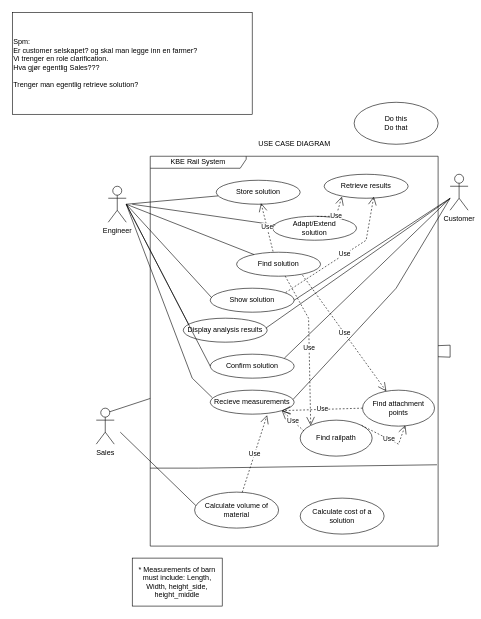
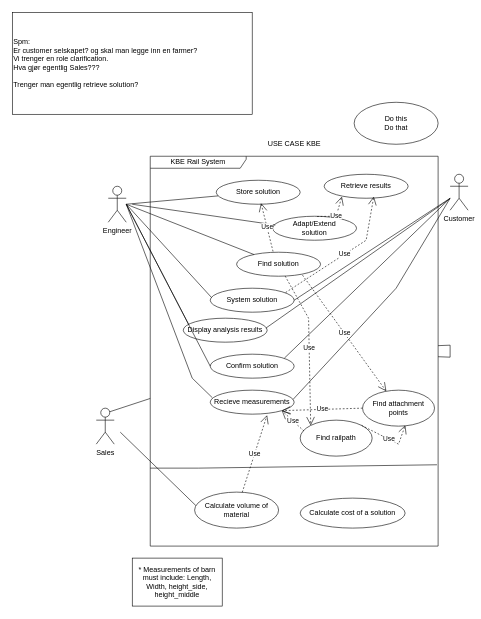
node "USE CASE DIAGRAM": label "USE CASE DIAGRAM" -> "USE CASE KBE"
node "Show solution": label "Show solution" -> "System solution"
node "Calculate cost of a solution": size 84x36 -> 105x30
